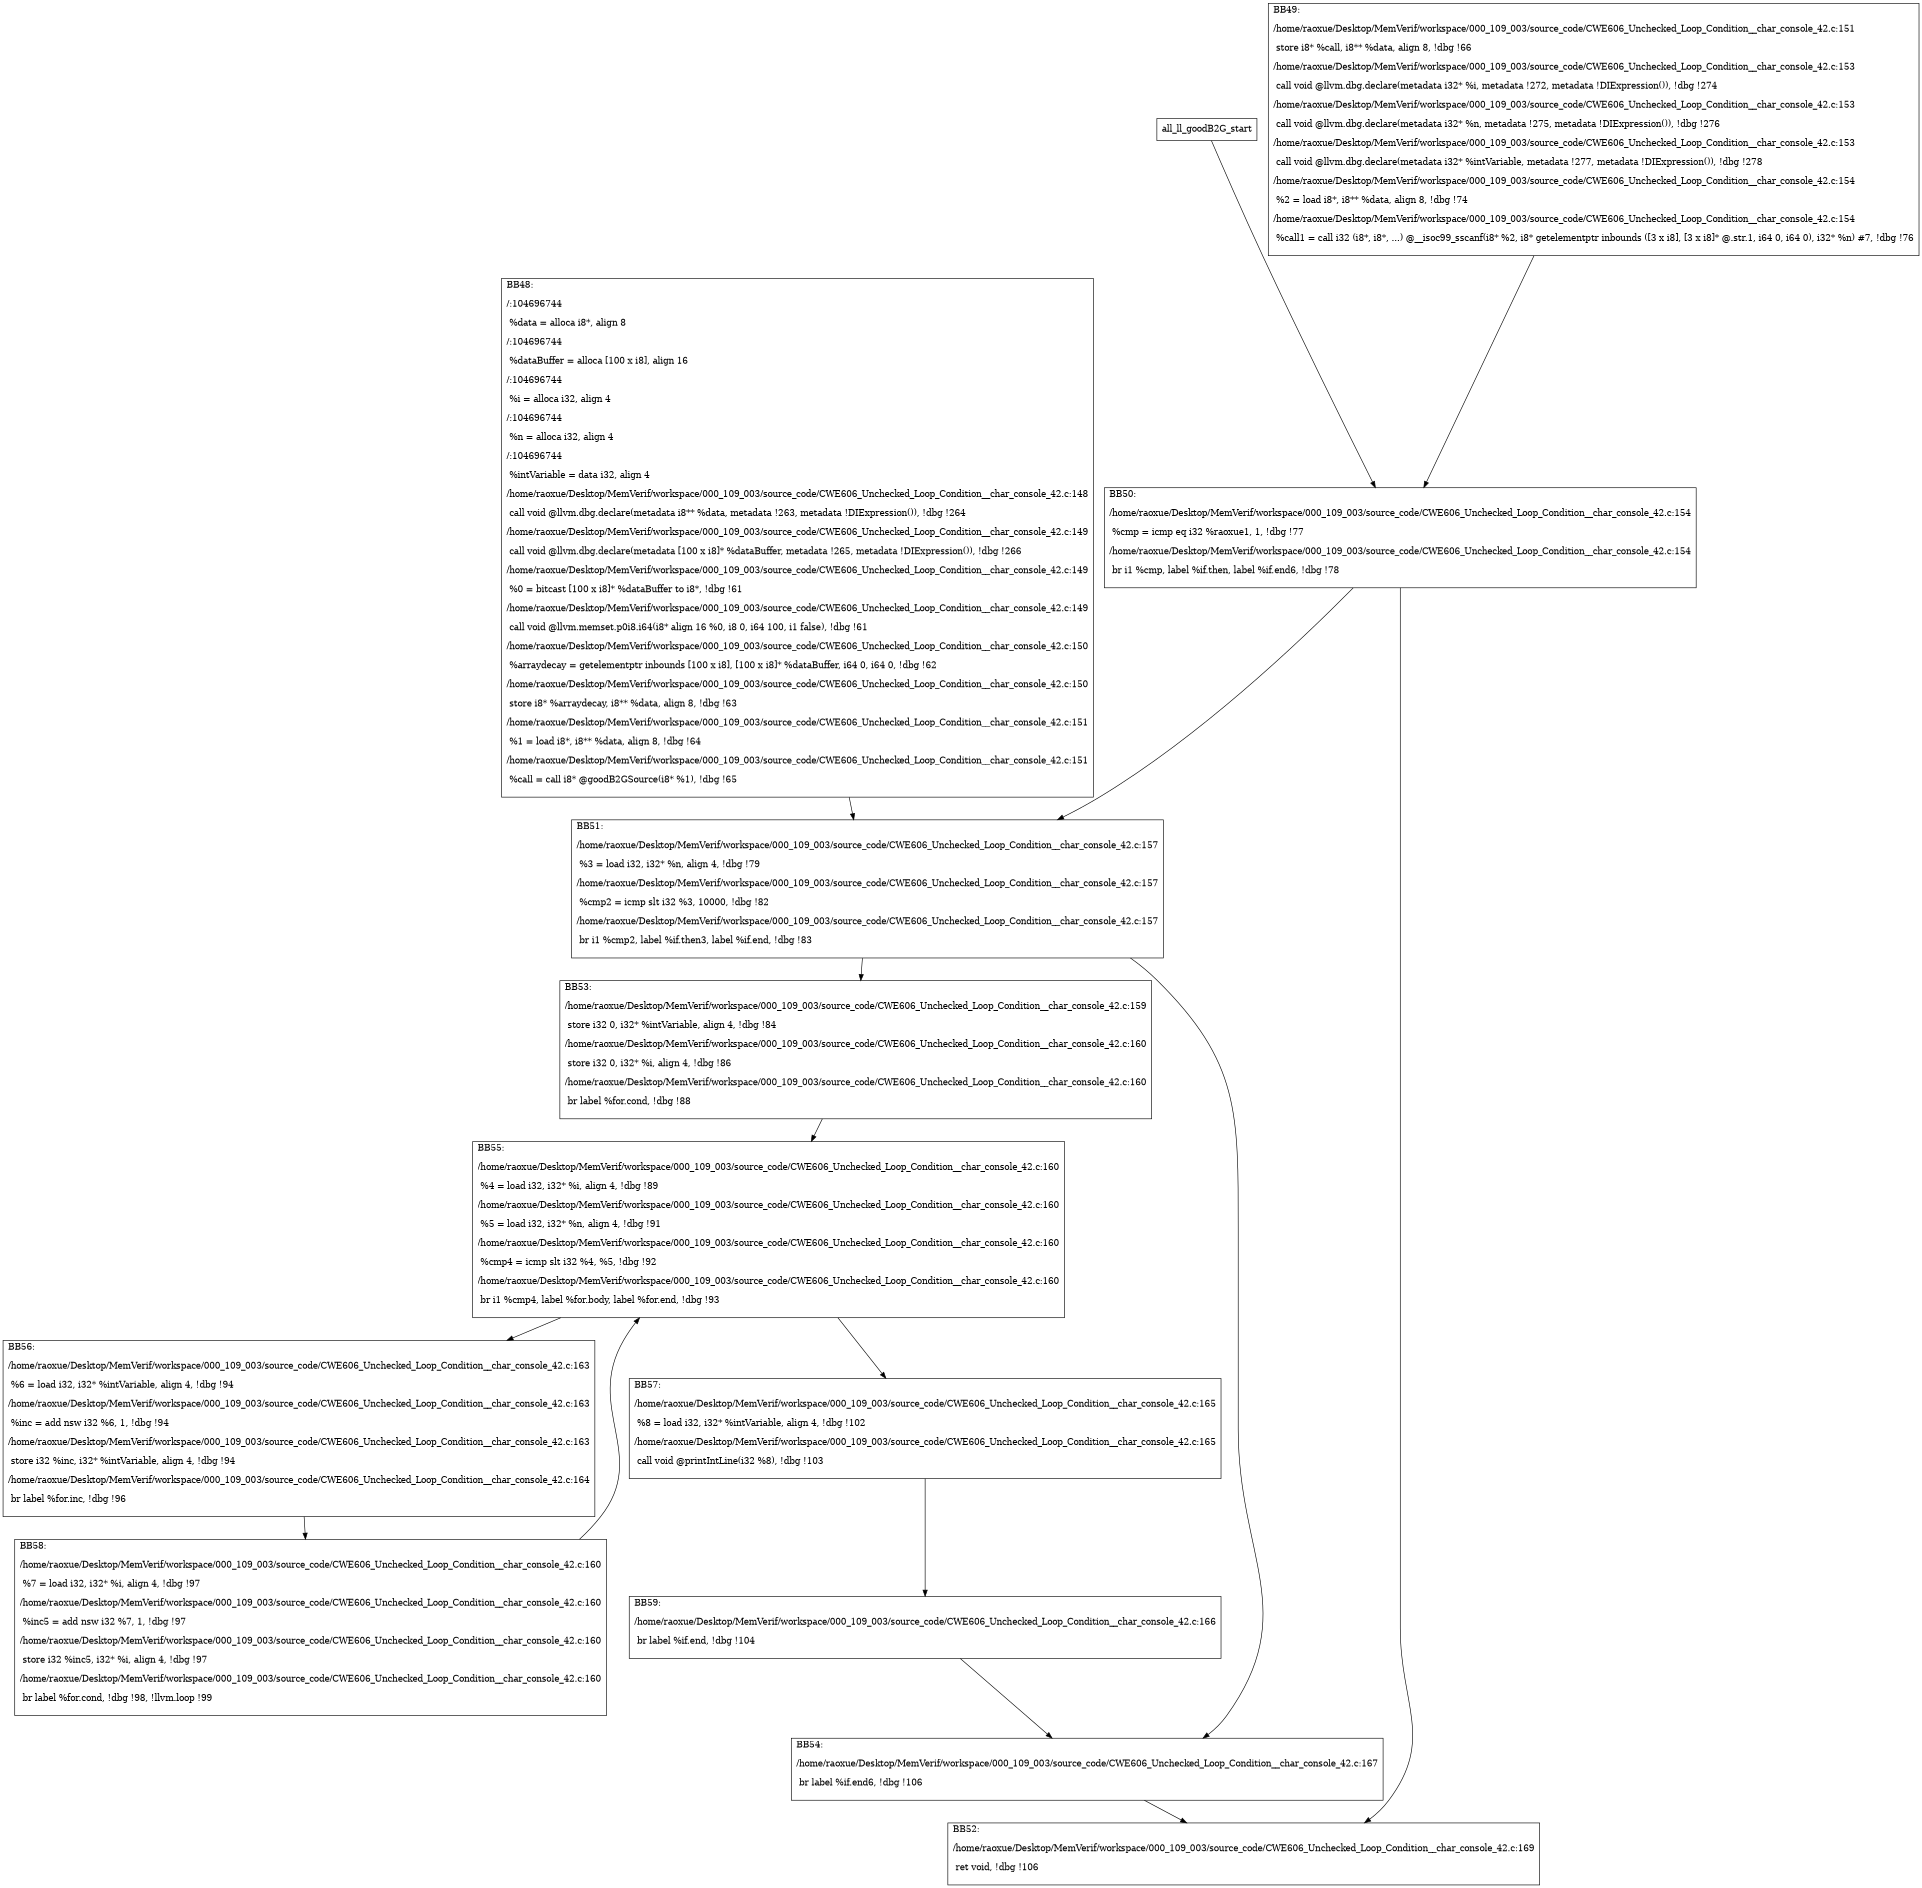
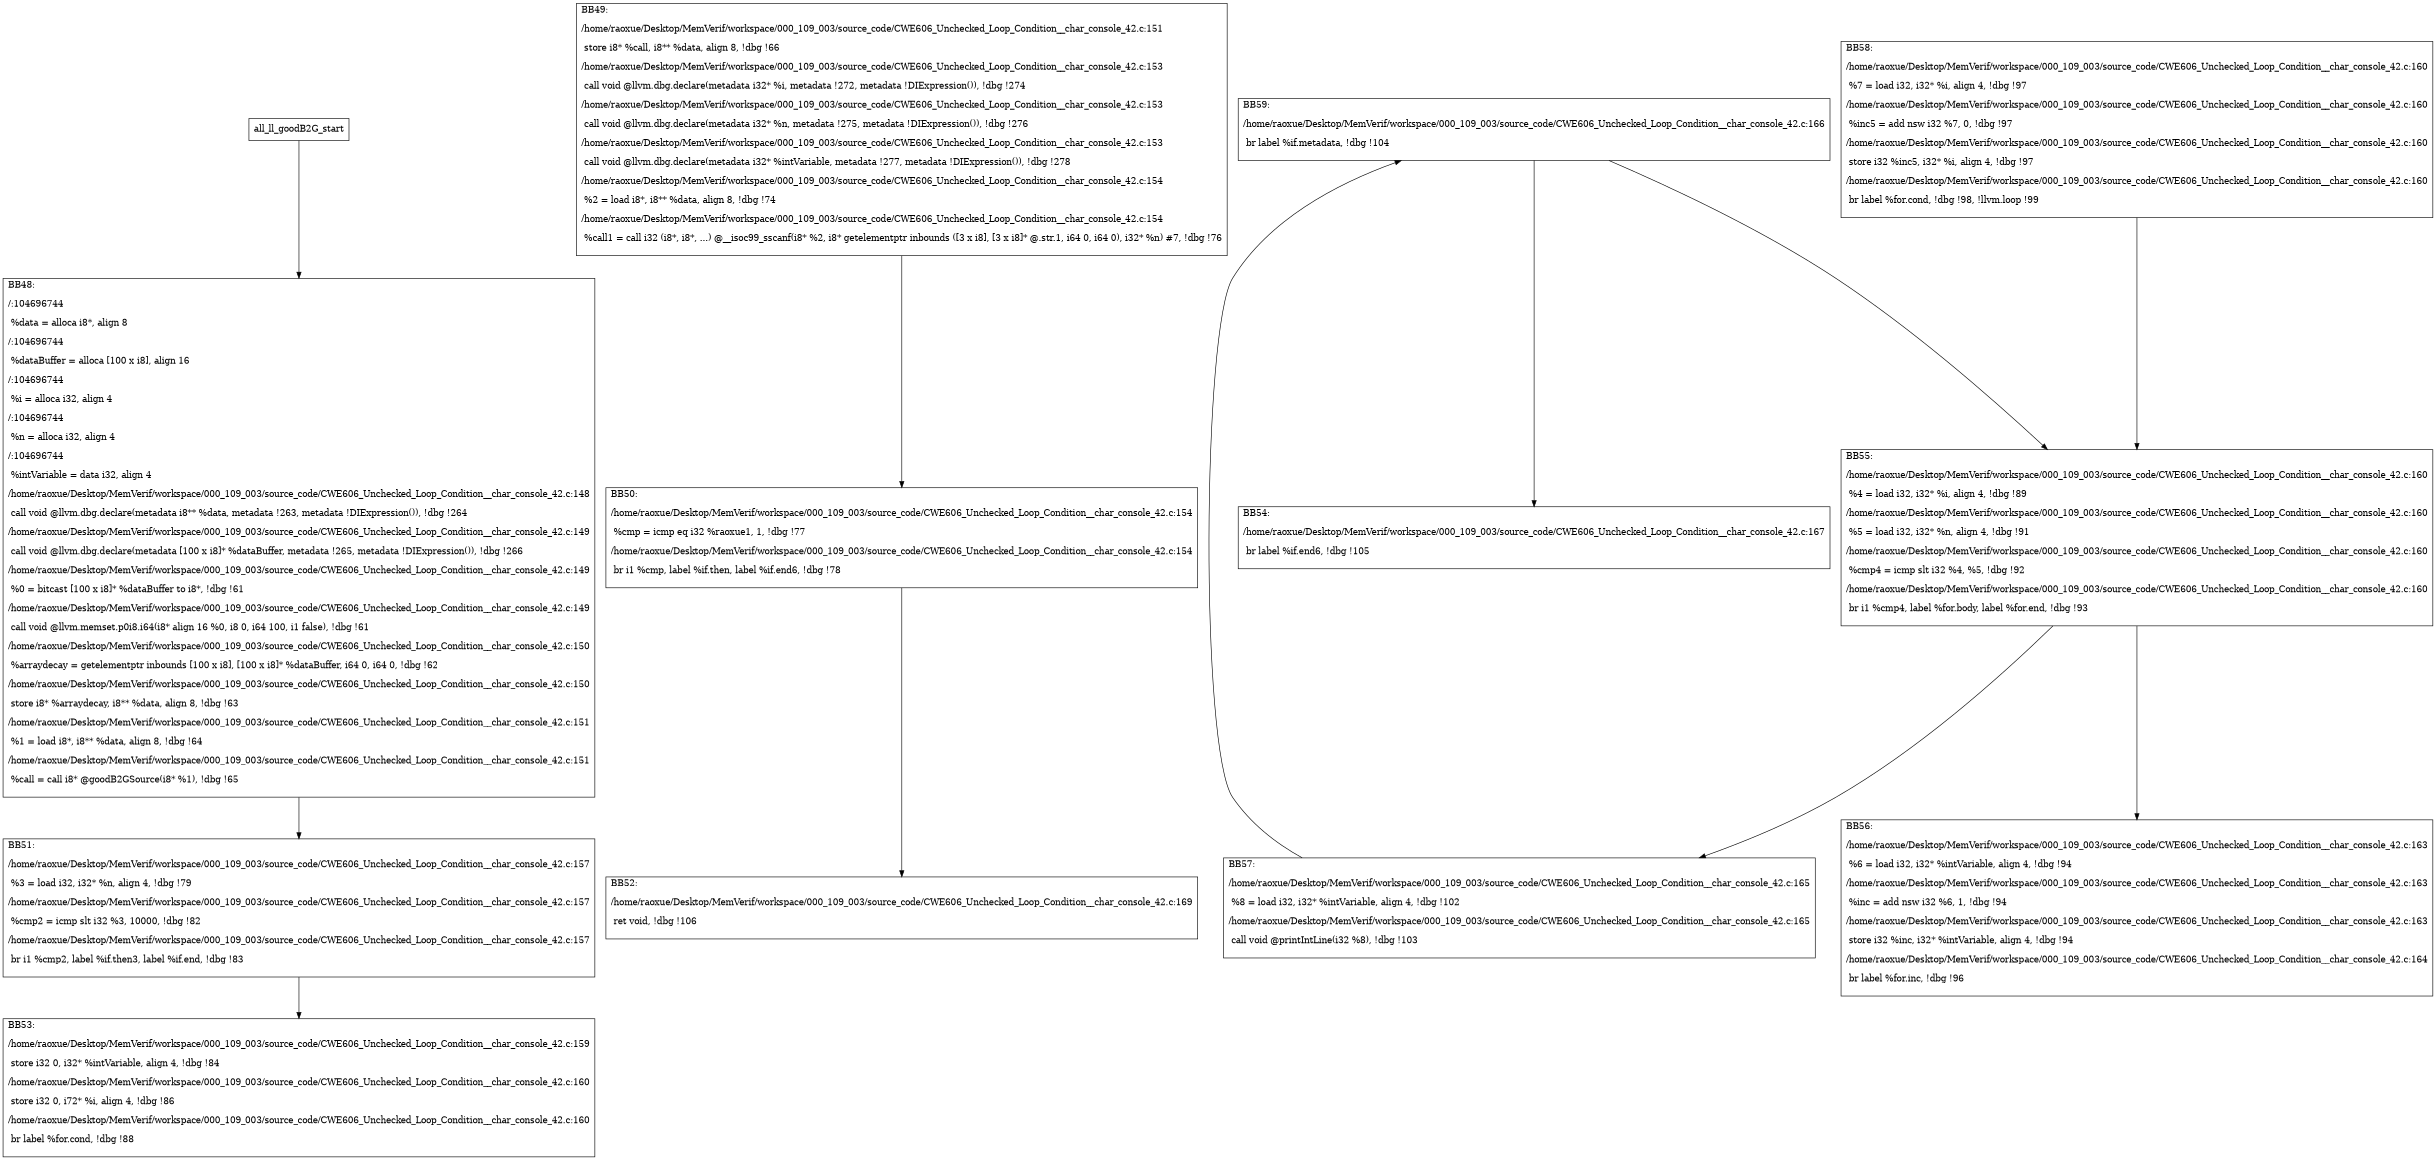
edge "all_ll_goodB2G_start" -> "BB50:": now "all_ll_goodB2G_start" -> "BB48:"
edge "BB50:" -> "BB51:": removed
node "BB53:": text "store i32 0, i32* %i, align 4, !dbg !86" -> "store i32 0, i72* %i, align 4, !dbg !86"
edge "BB53:" -> "BB55:": now "BB59:" -> "BB55:"
edge "BB51:" -> "BB54:": removed
edge "BB56:" -> "BB58:": removed
node "BB58:": text "%inc5 = add nsw i32 %7, 1, !dbg !97" -> "%inc5 = add nsw i32 %7, 0, !dbg !97"
node "BB59:": text "br label %if.end, !dbg !104" -> "br label %if.metadata, !dbg !104"
node "BB54:": text "br label %if.end6, !dbg !106" -> "br label %if.end6, !dbg !105"
edge "BB54:" -> "BB52:": removed
